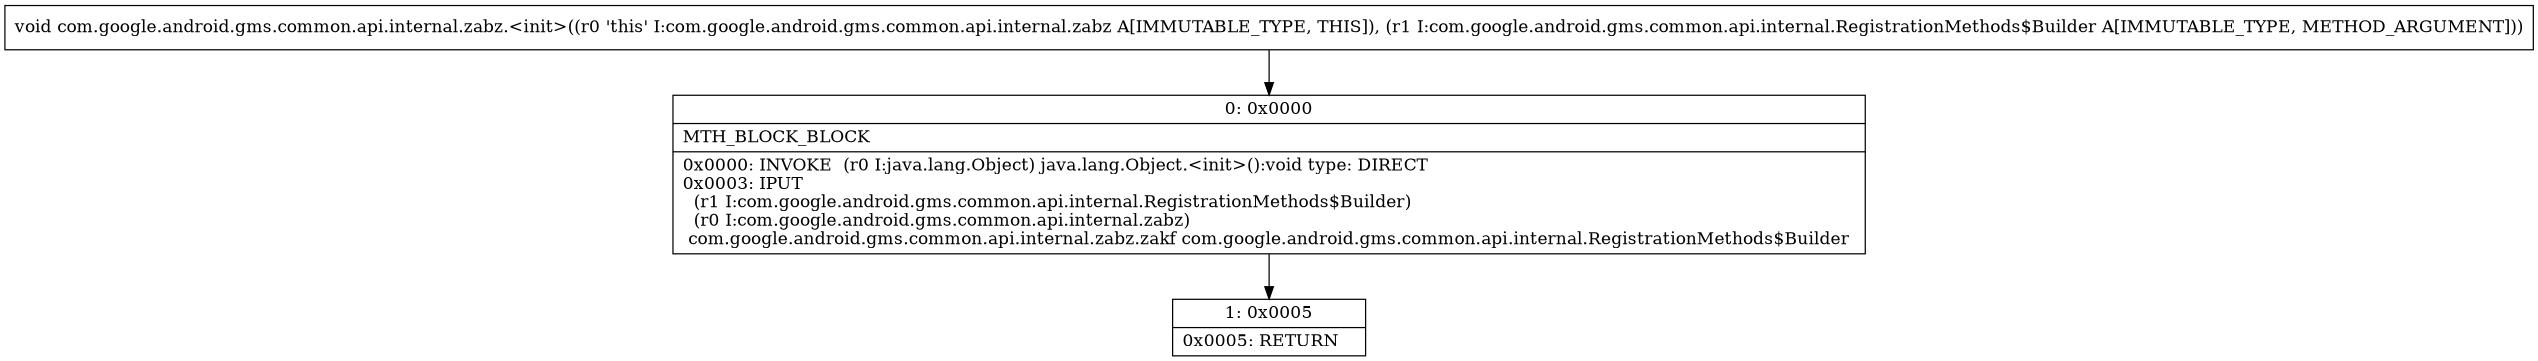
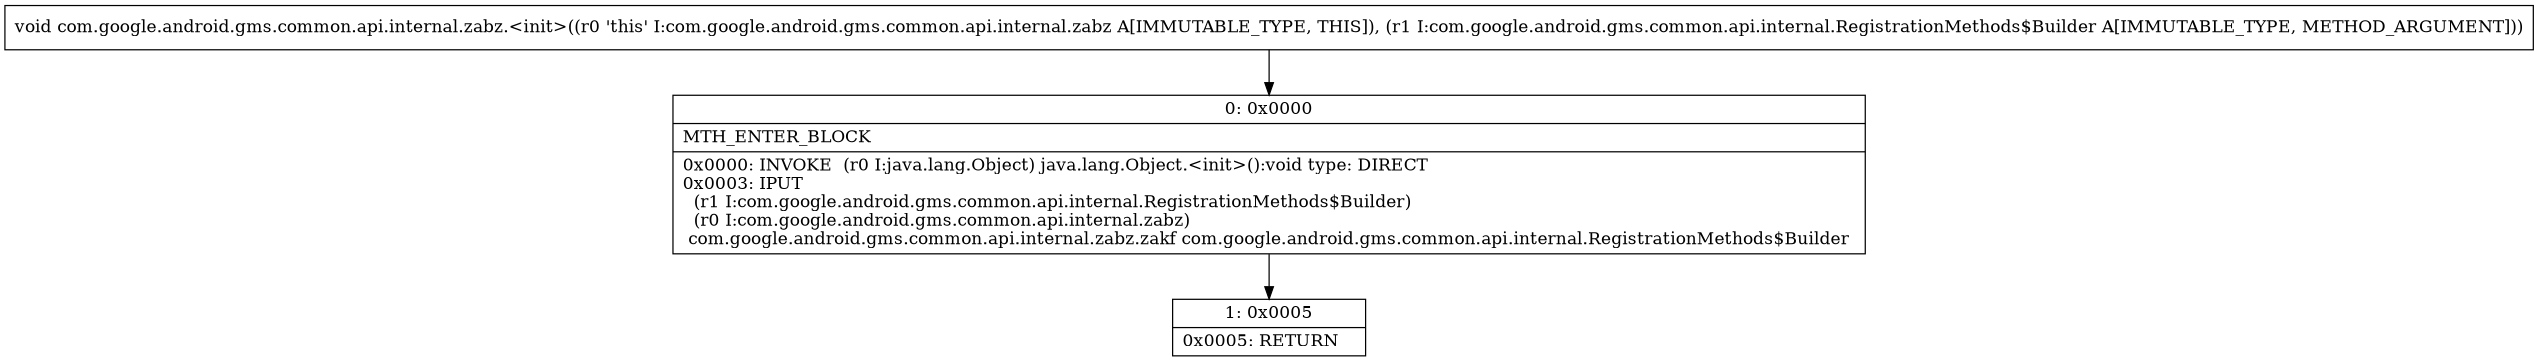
node "0: 0x0000": text "MTH_BLOCK_BLOCK" -> "MTH_ENTER_BLOCK"
